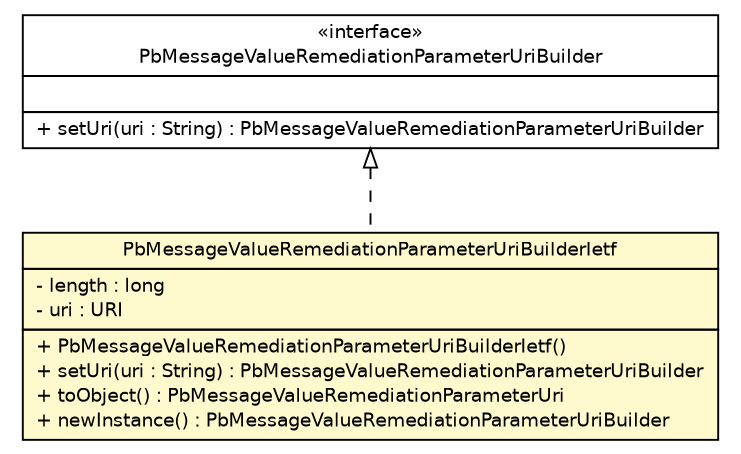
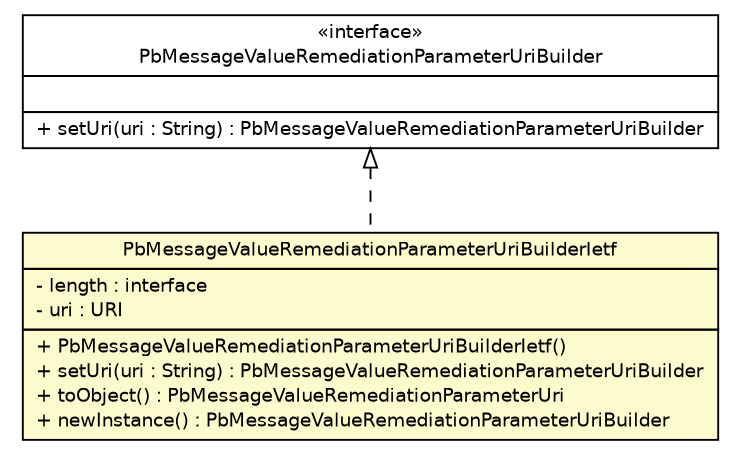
node "PbMessageValueRemediationParameterUriBuilderIetf": text "- length : long" -> "- length : interface"
